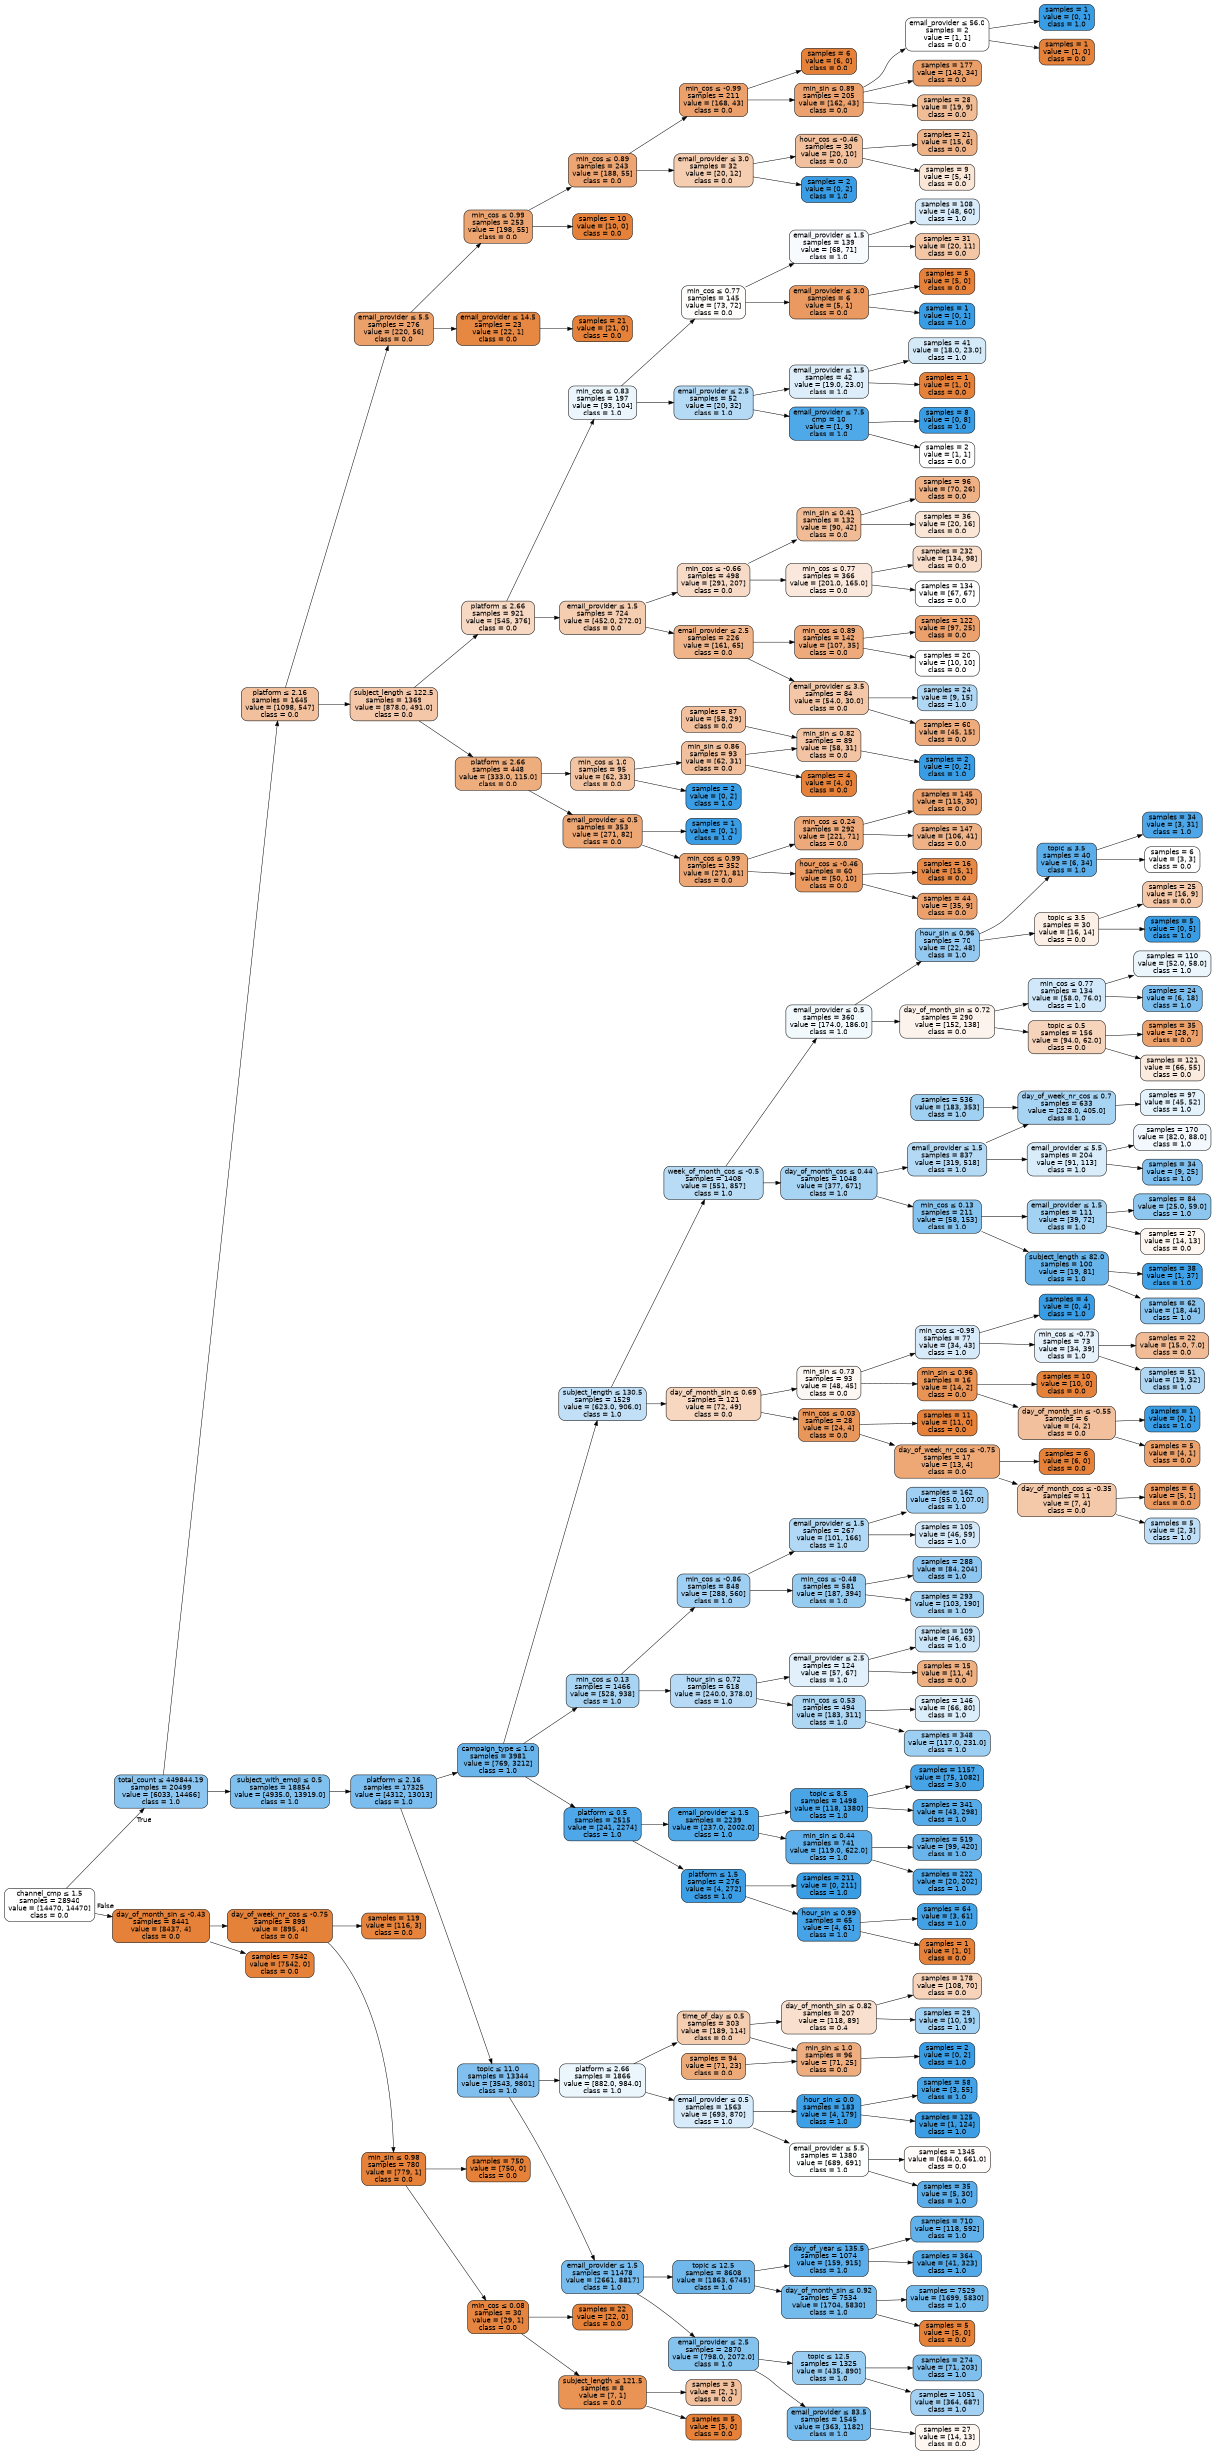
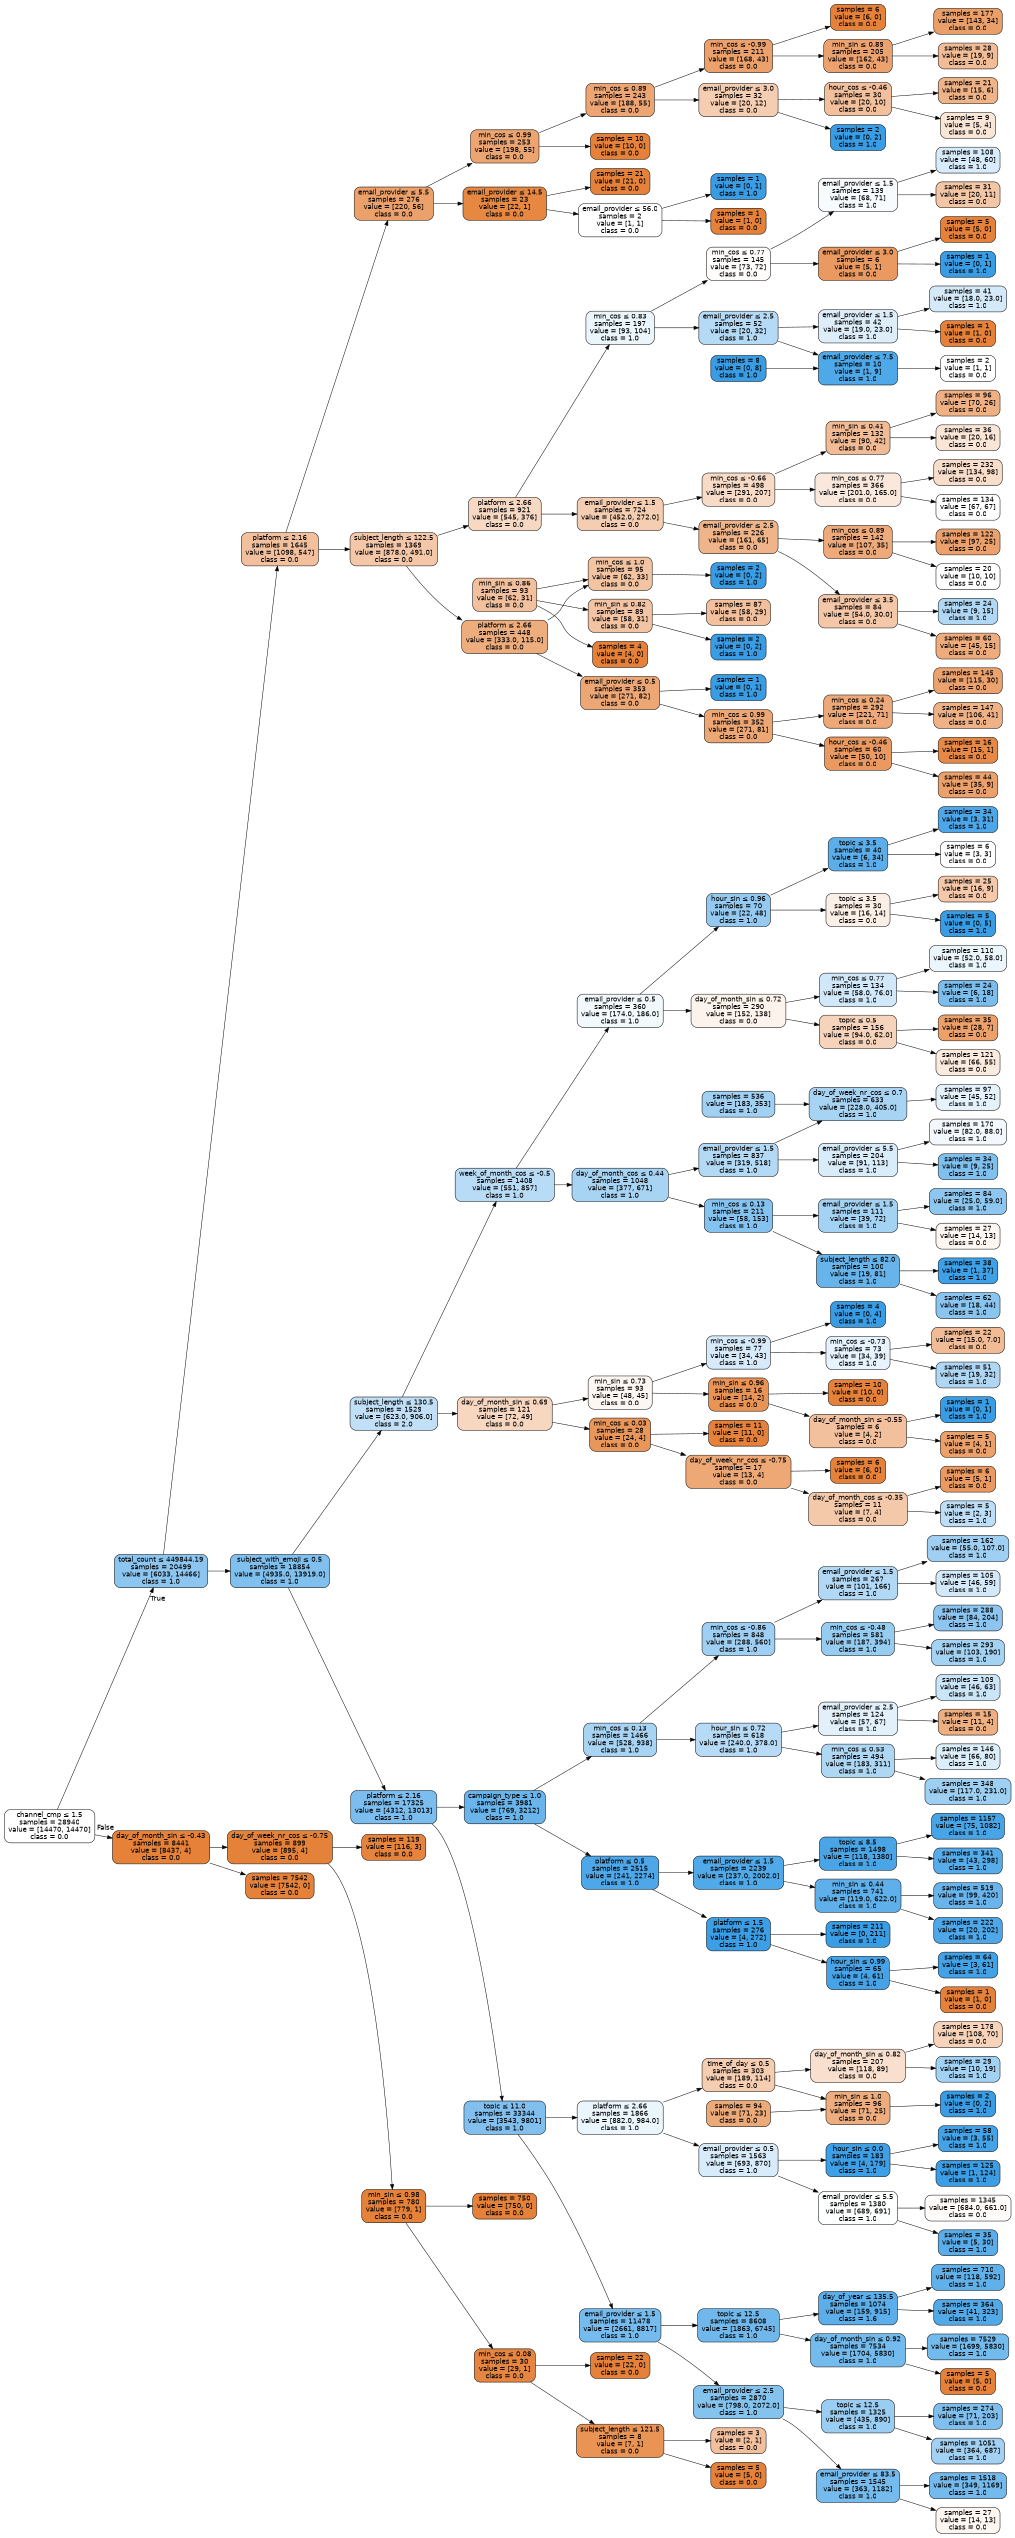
edge "min_sin ≤ 0.89" -> "email_provider ≤ 56.0": now "email_provider ≤ 14.5" -> "email_provider ≤ 56.0"
node "email_provider ≤ 7.5": text "cmp = 10" -> "samples = 10"
edge "email_provider ≤ 7.5" -> "samples = 8": reversed
edge "samples = 87" -> "min_sin ≤ 0.82": reversed
edge "min_cos ≤ 1.0" -> "min_sin ≤ 0.86": reversed
node "subject_length ≤ 130.5": text "class = 1.0" -> "class = 2.0"
edge "campaign_type ≤ 1.0" -> "subject_length ≤ 130.5": now "subject_with_emoji ≤ 0.5" -> "subject_length ≤ 130.5"
node "samples = 1157": text "class = 3.0" -> "class = 1.0"
node "day_of_month_sin ≤ 0.82": text "class = 0.4" -> "class = 0.0"
node "topic ≤ 11.0": text "samples = 13344" -> "samples = 33344"
node "day_of_year ≤ 135.5": text "class = 1.0" -> "class = 1.6"
node "samples = 1518": added
